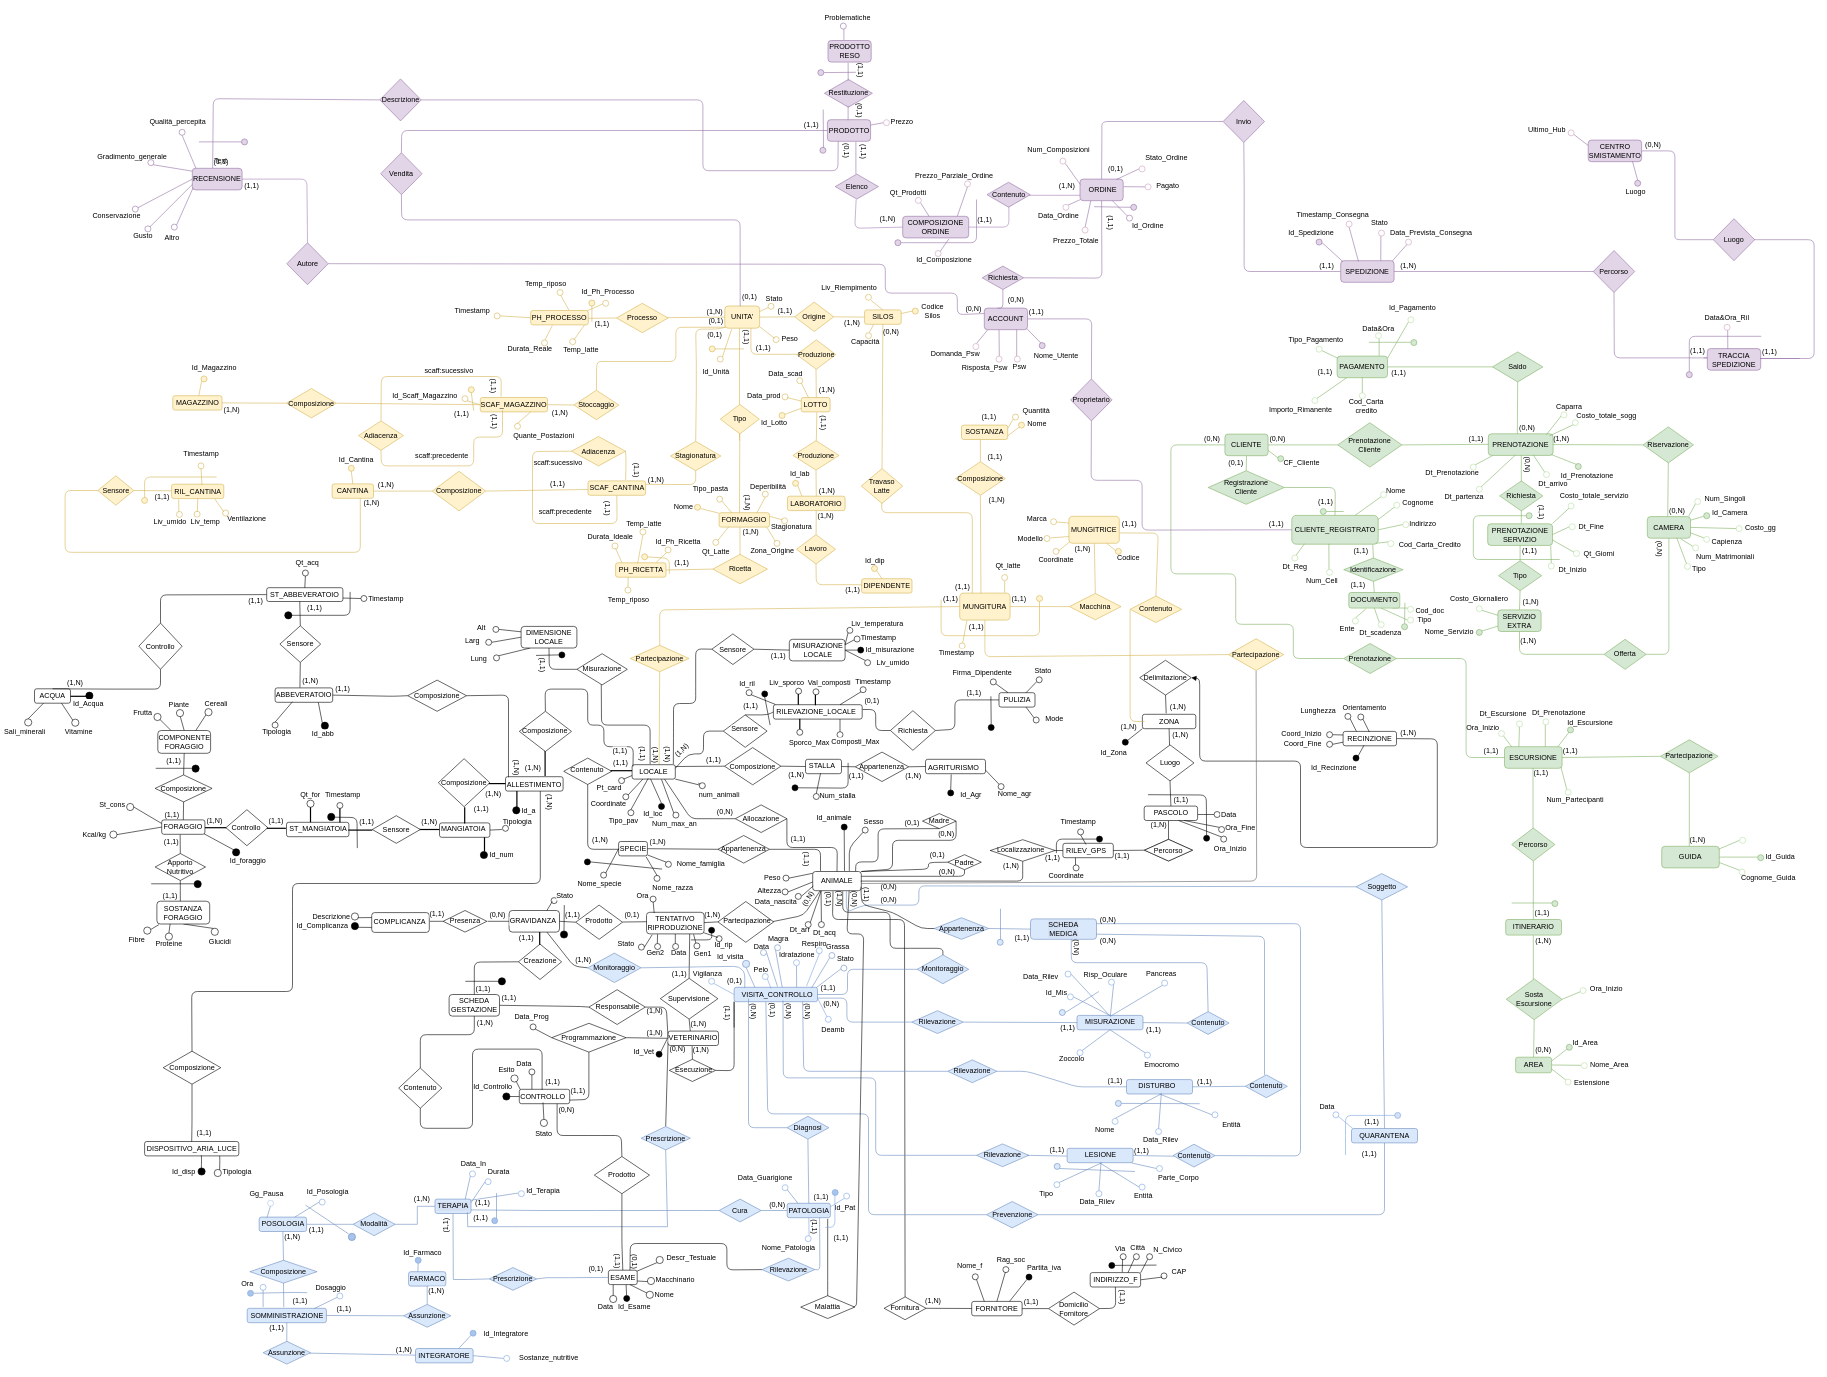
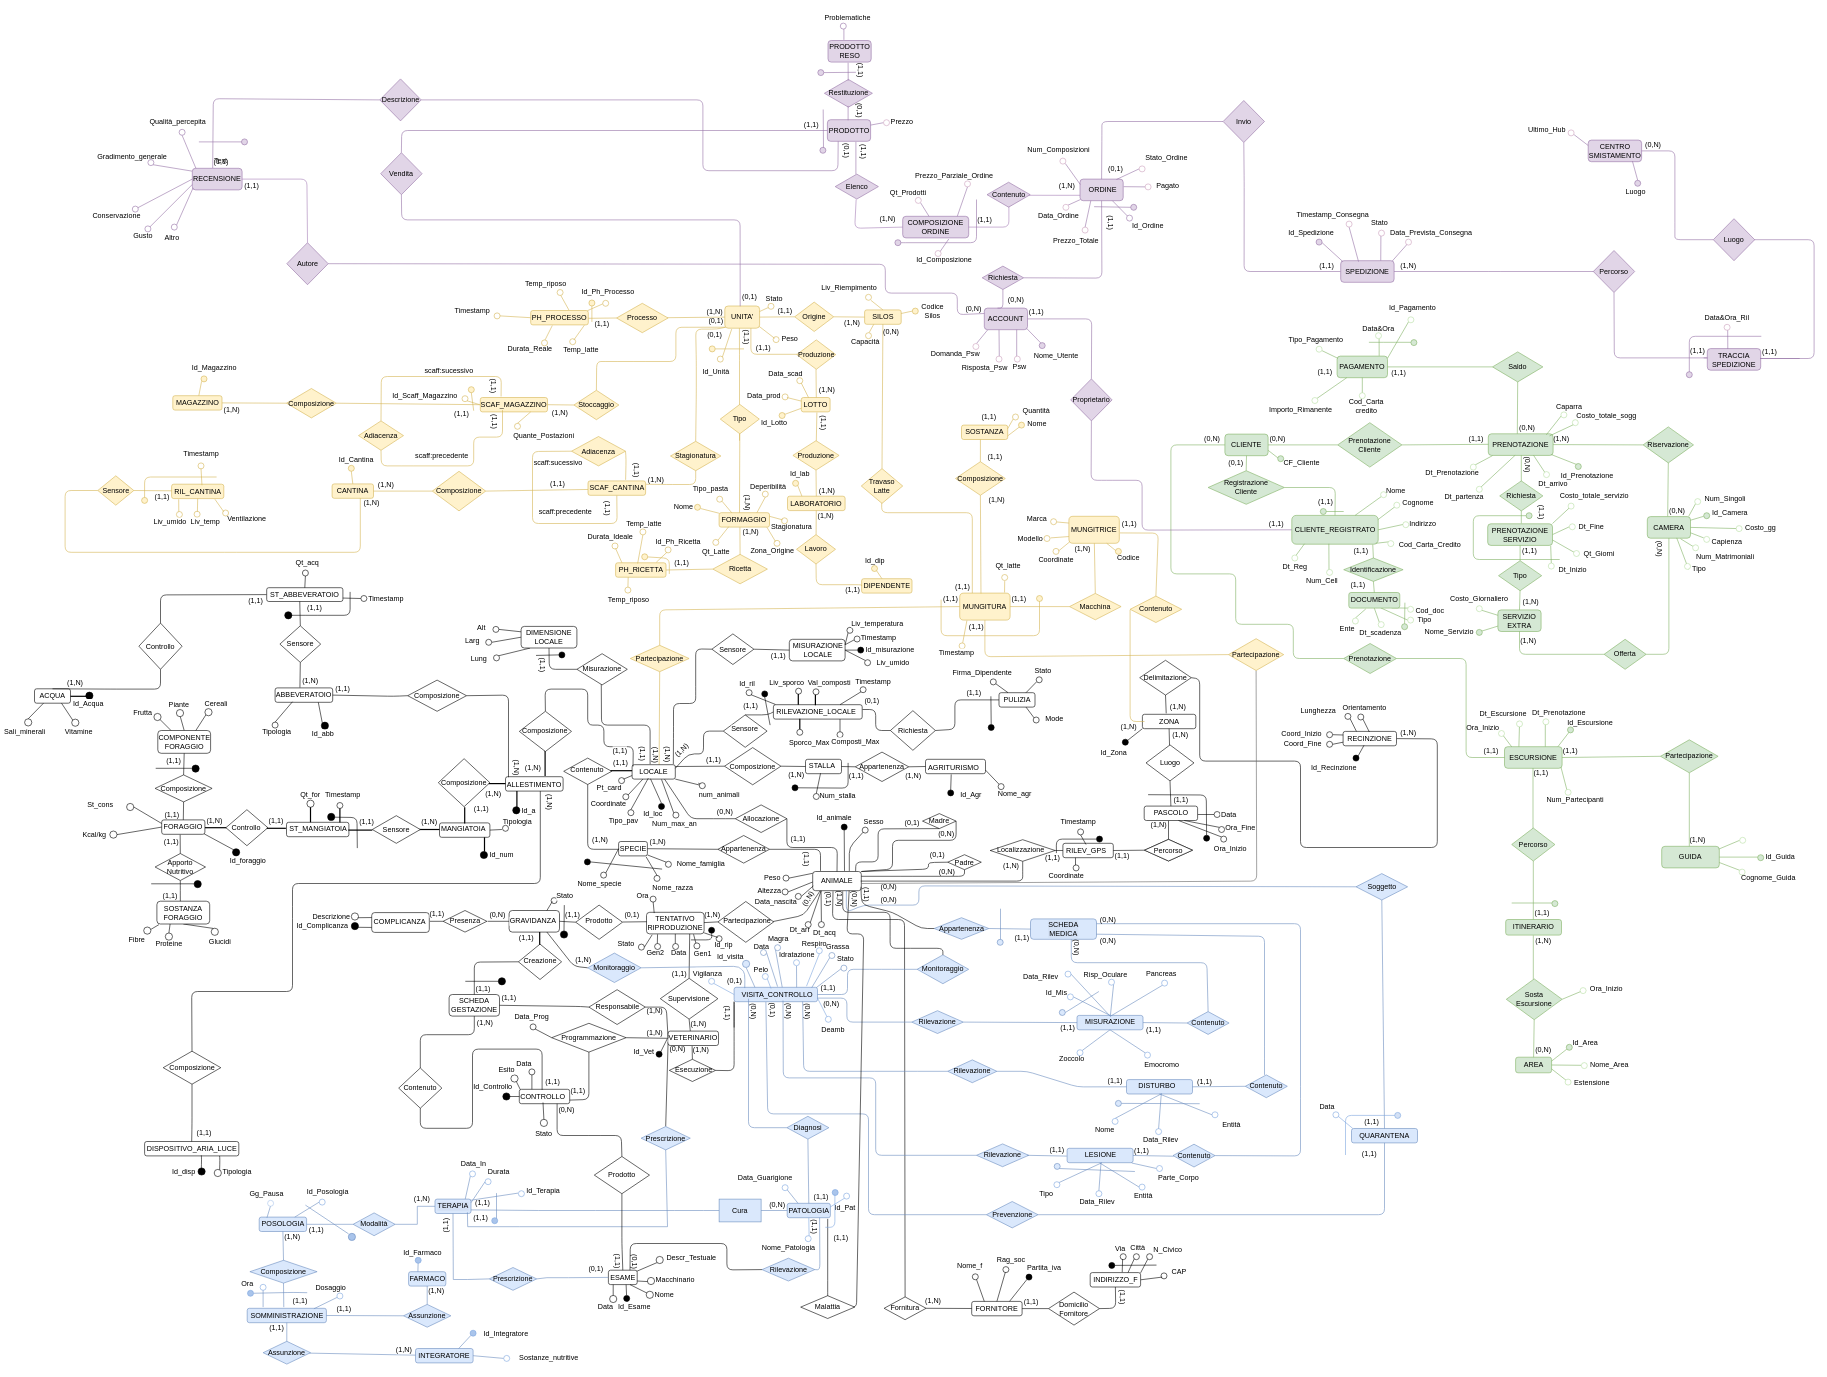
edge "RECINZIONE" -> "Delimitazione": arrowhead block -> none
node "St_cons": moved (113, 805) -> (101, 805)
node "Cura": shape diamond -> rectangle
